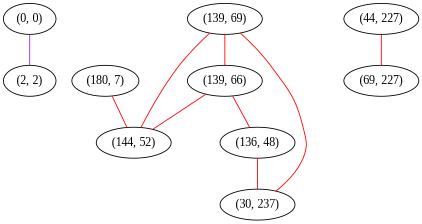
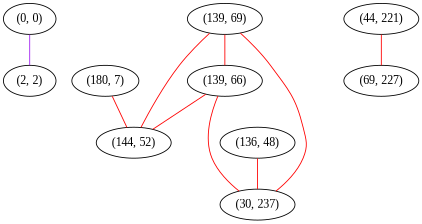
node "(44, 227)": label "(44, 227)" -> "(44, 221)"
edge "(139, 66)" -- "(136, 48)": now "(139, 66)" -- "(30, 237)"
